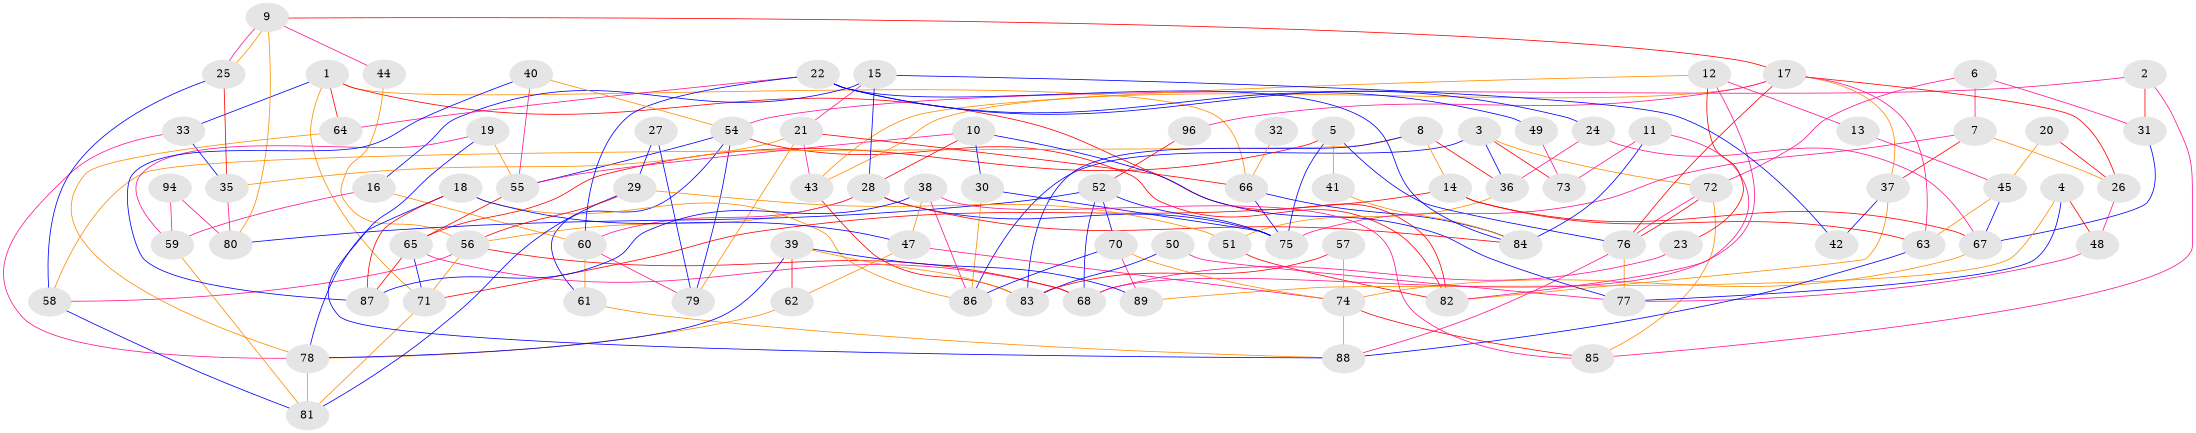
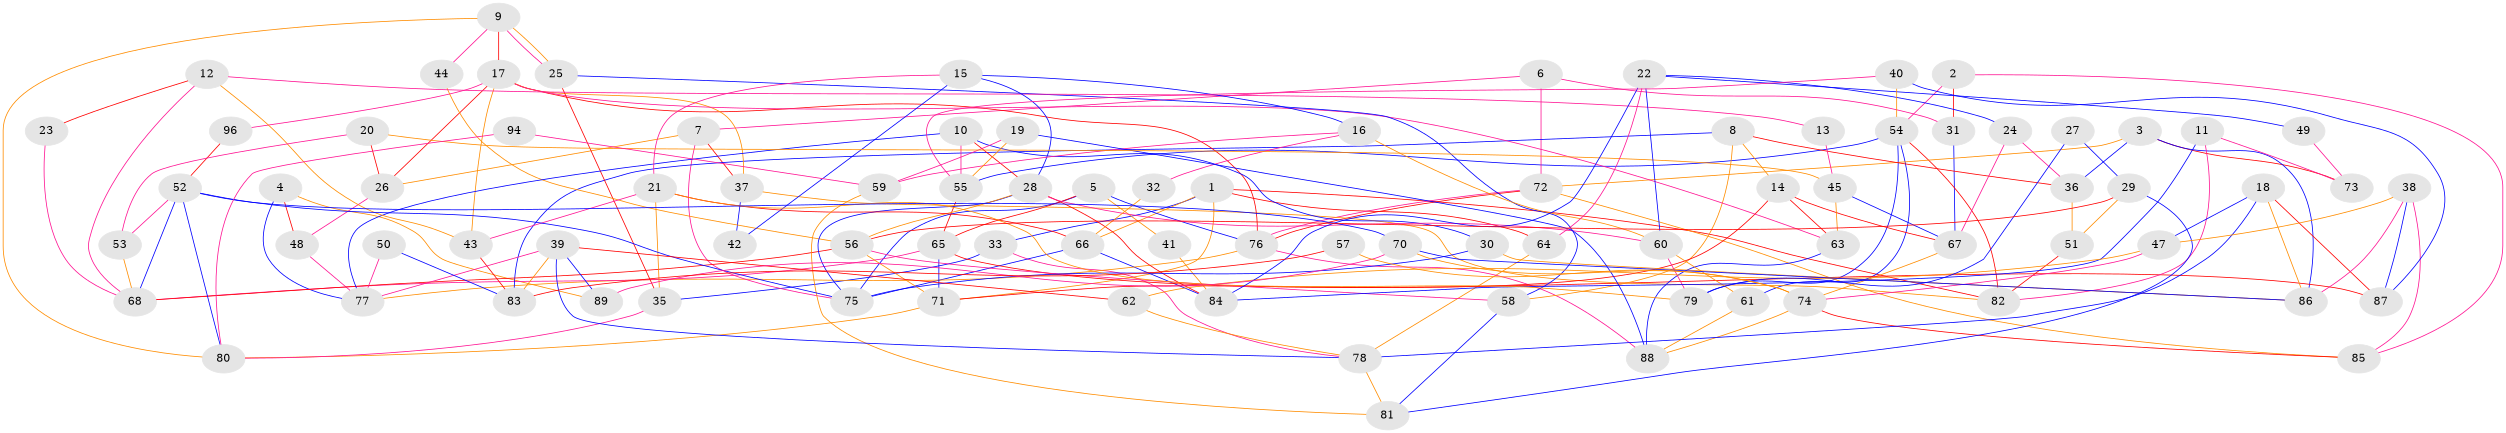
edge "16" -- "32": added
node "53": added
edge "39" -- "77": added
edge "71" -- "81": now "71" -- "80"
